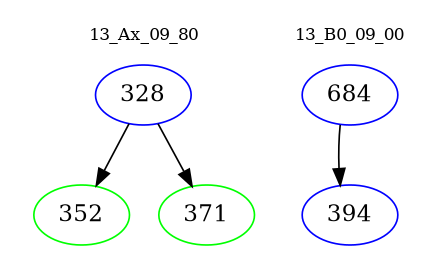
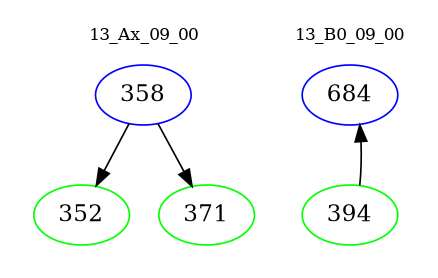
cluster "13_Ax_09_80": label "13_Ax_09_80" -> "13_Ax_09_00"
node "328": label "328" -> "358"
edge "684" -> "394": reversed
node "394": color blue -> green
